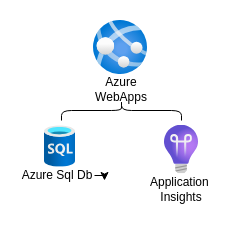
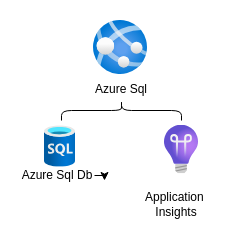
node "Azure WebApps": label "Azure WebApps" -> "Azure Sql"
node "Application Insights": moved (182, 189) -> (177, 204)
